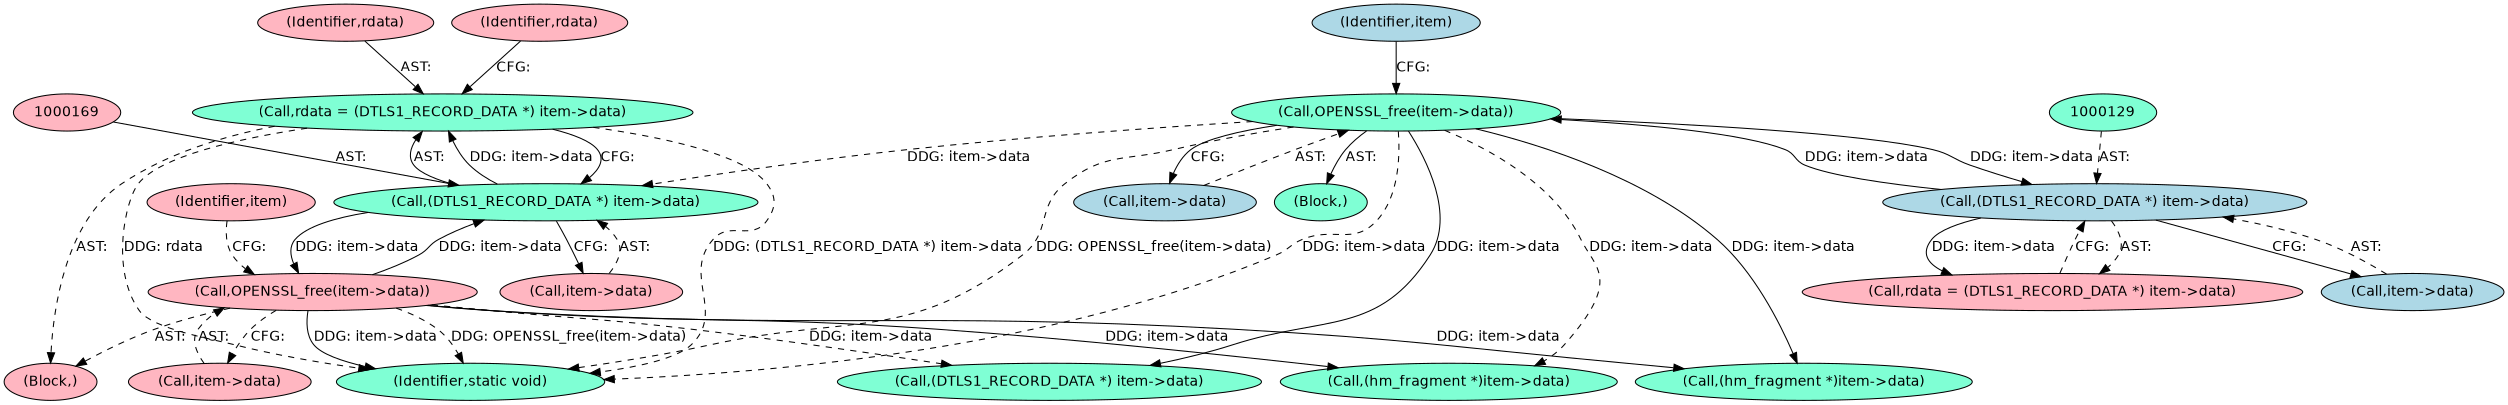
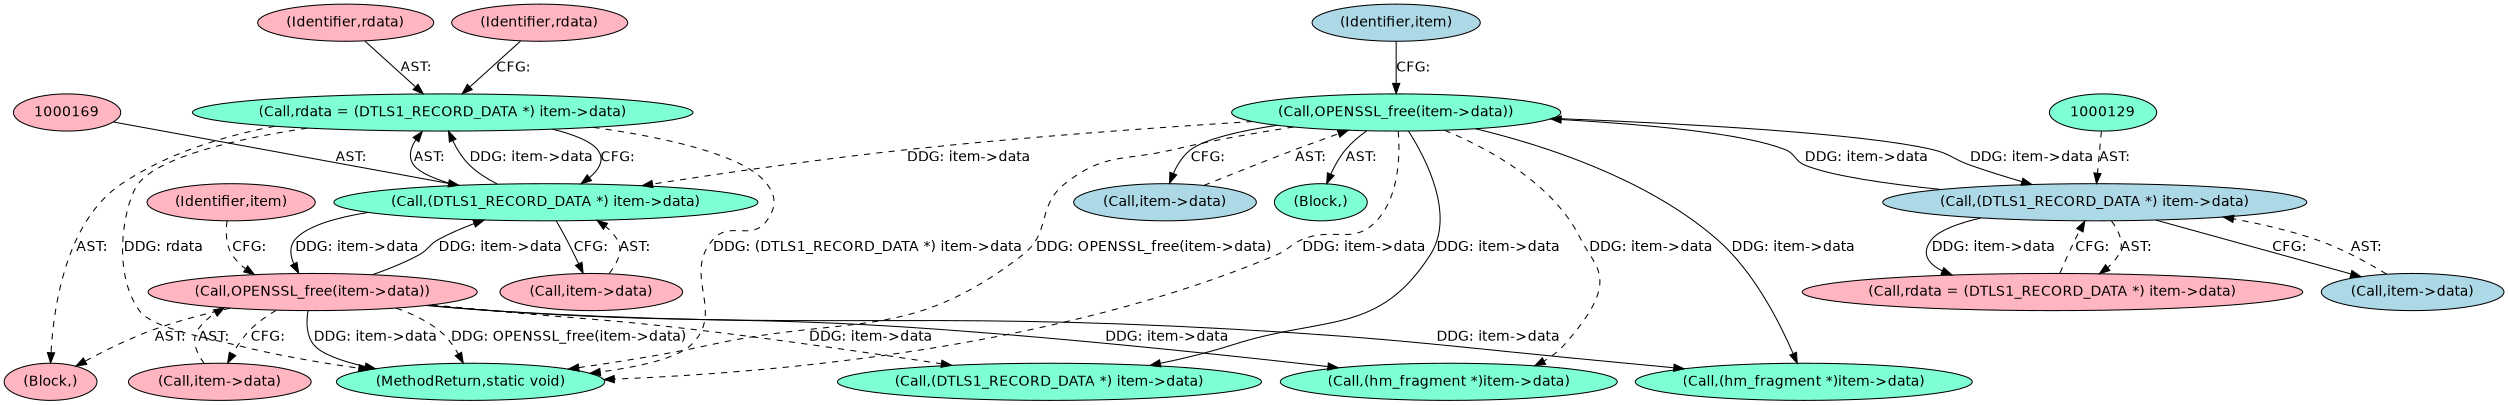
node "(Identifier,static void)": label "(Identifier,static void)" -> "(MethodReturn,static void)"
